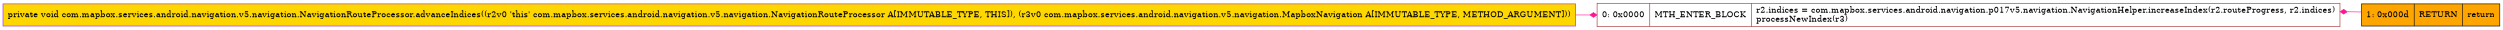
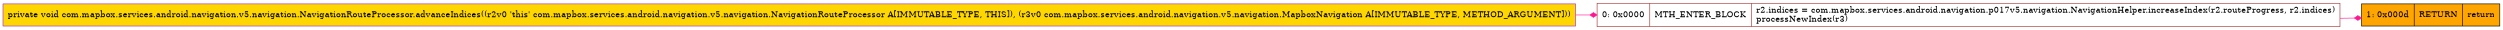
edge "1: 0x000d" -> "0: 0x0000": reversed
